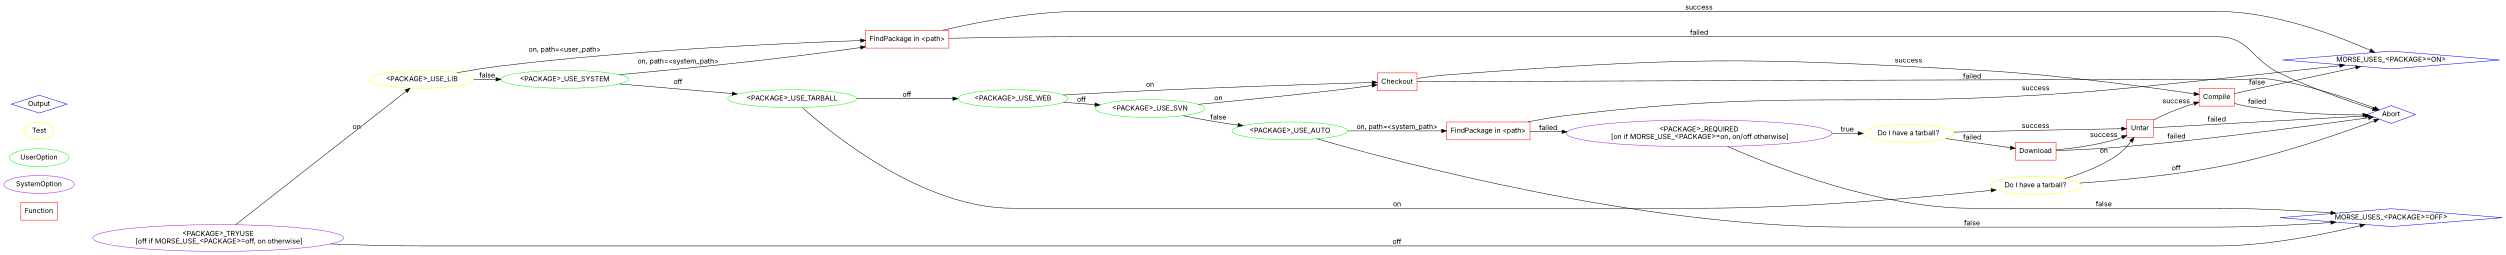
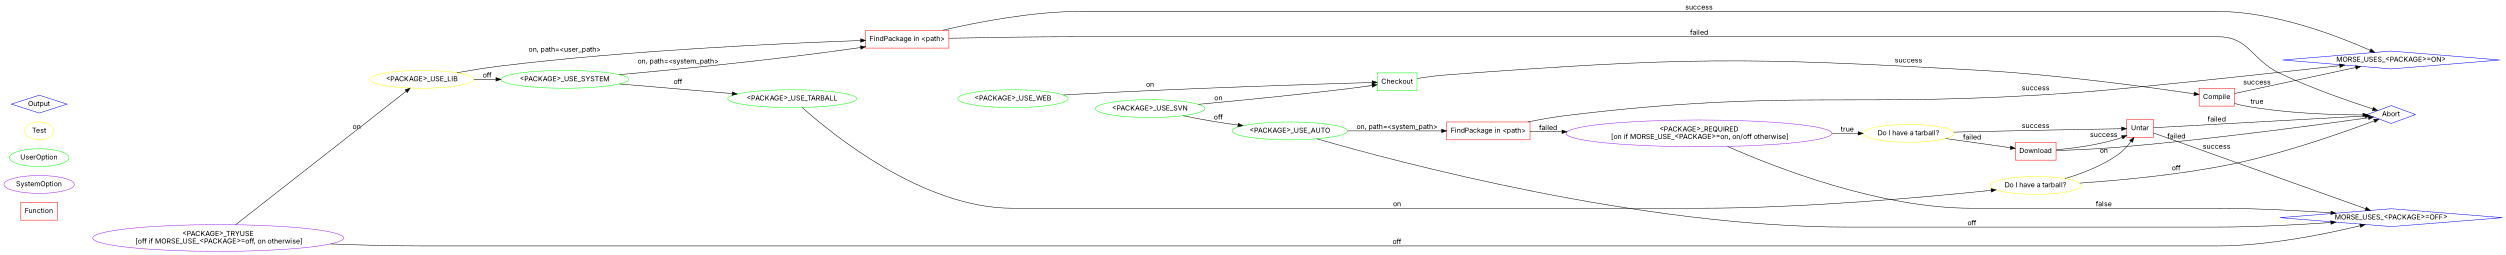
edge "<PACKAGE>_USE_LIB" -> "<PACKAGE>_USE_SYSTEM": label "false" -> "off"
edge "Checkout" -> "Abort": removed, label "failed"
node "Checkout": color red -> green
edge "Compile" -> "MORSE_USES_<PACKAGE>=ON>": label "false" -> "success"
edge "<PACKAGE>_USE_TARBALL" -> "<PACKAGE>_USE_WEB": removed, label "off"
edge "Compile" -> "Abort": label "failed" -> "true"
edge "<PACKAGE>_USE_WEB" -> "<PACKAGE>_USE_SVN": removed, label "off"
edge "Untar" -> "Compile": now "Untar" -> "MORSE_USES_<PACKAGE>=OFF>"
edge "<PACKAGE>_USE_SVN" -> "<PACKAGE>_USE_AUTO": label "false" -> "off"
edge "<PACKAGE>_USE_AUTO" -> "MORSE_USES_<PACKAGE>=OFF>": label "false" -> "off"
